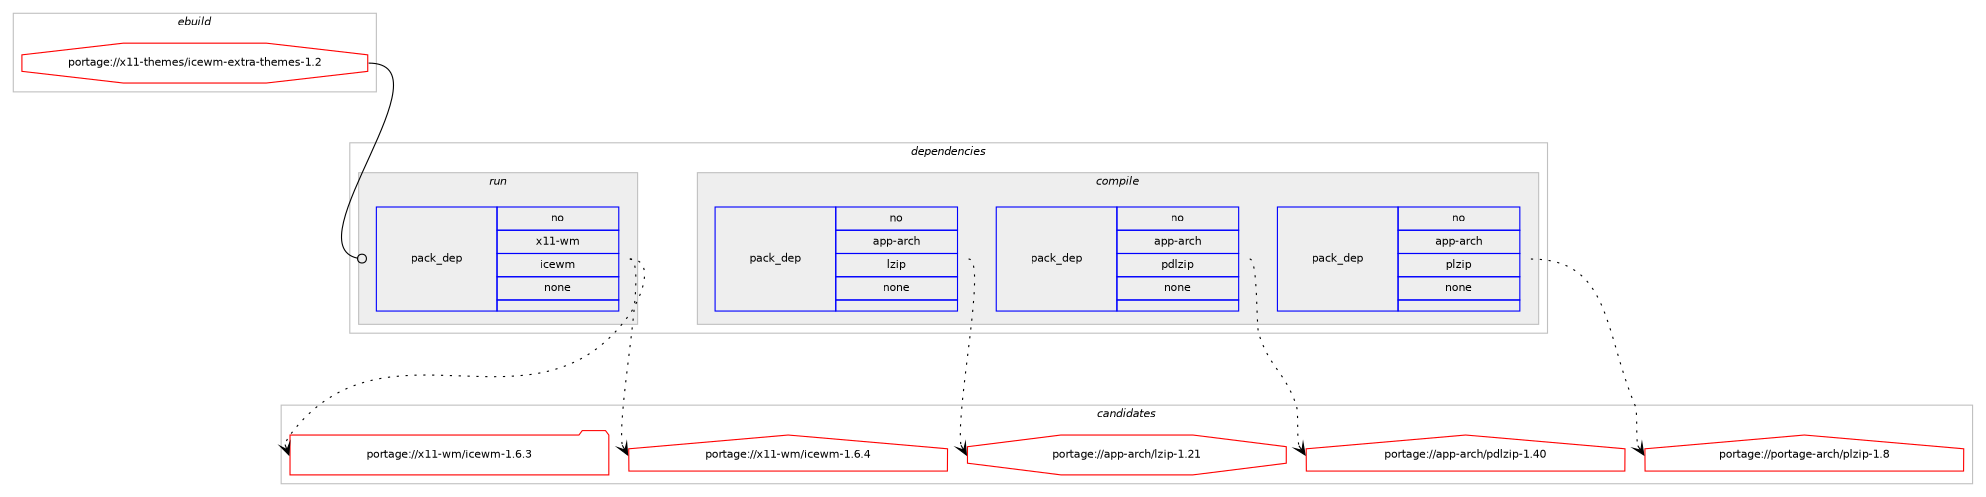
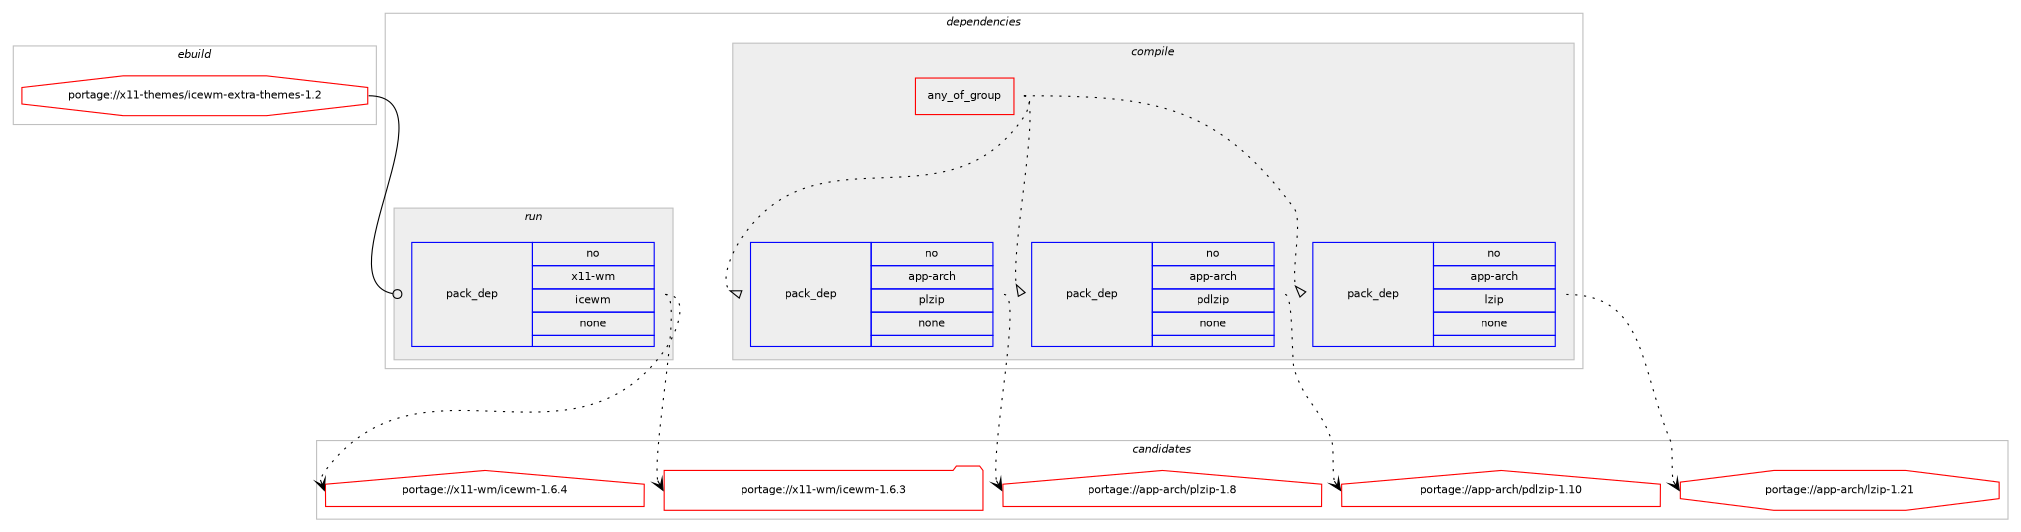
node "any_of_group": added
node "portage://app-arch/pdlzip-1.40": label "portage://app-arch/pdlzip-1.40" -> "portage://app-arch/pdlzip-1.10"
node "portage://portage-arch/plzip-1.8": label "portage://portage-arch/plzip-1.8" -> "portage://app-arch/plzip-1.8"
